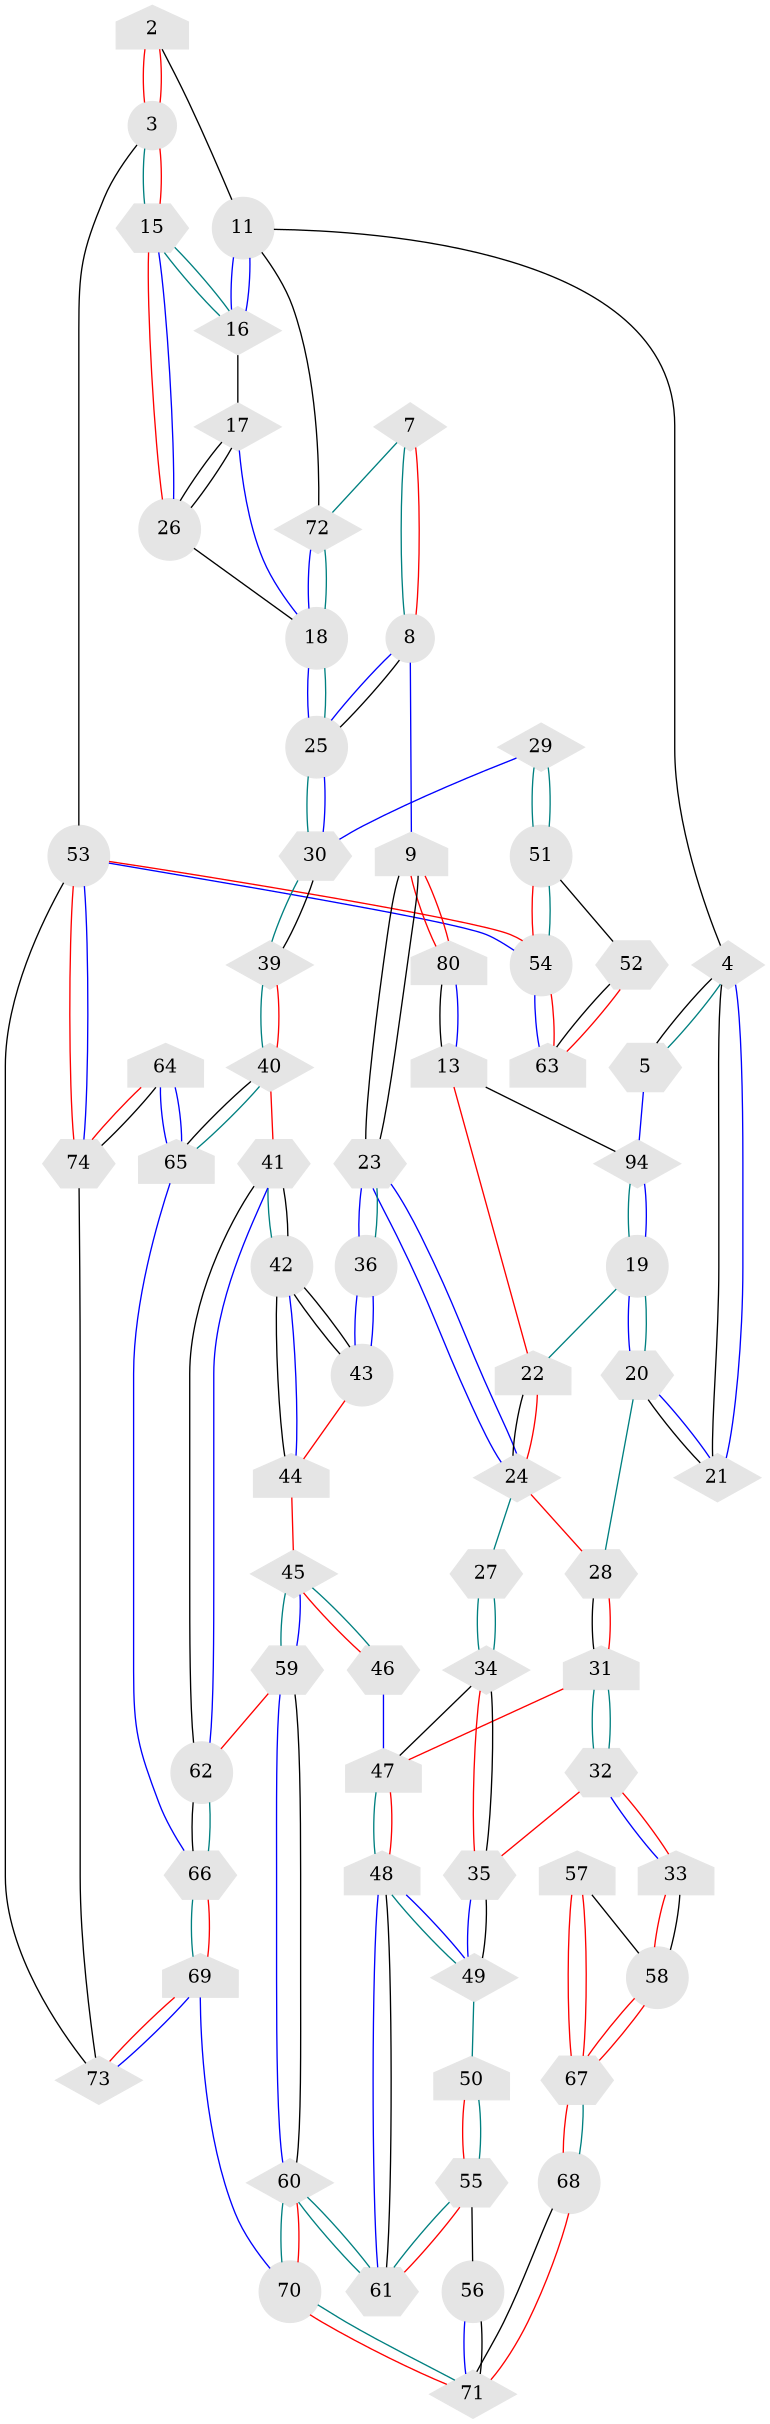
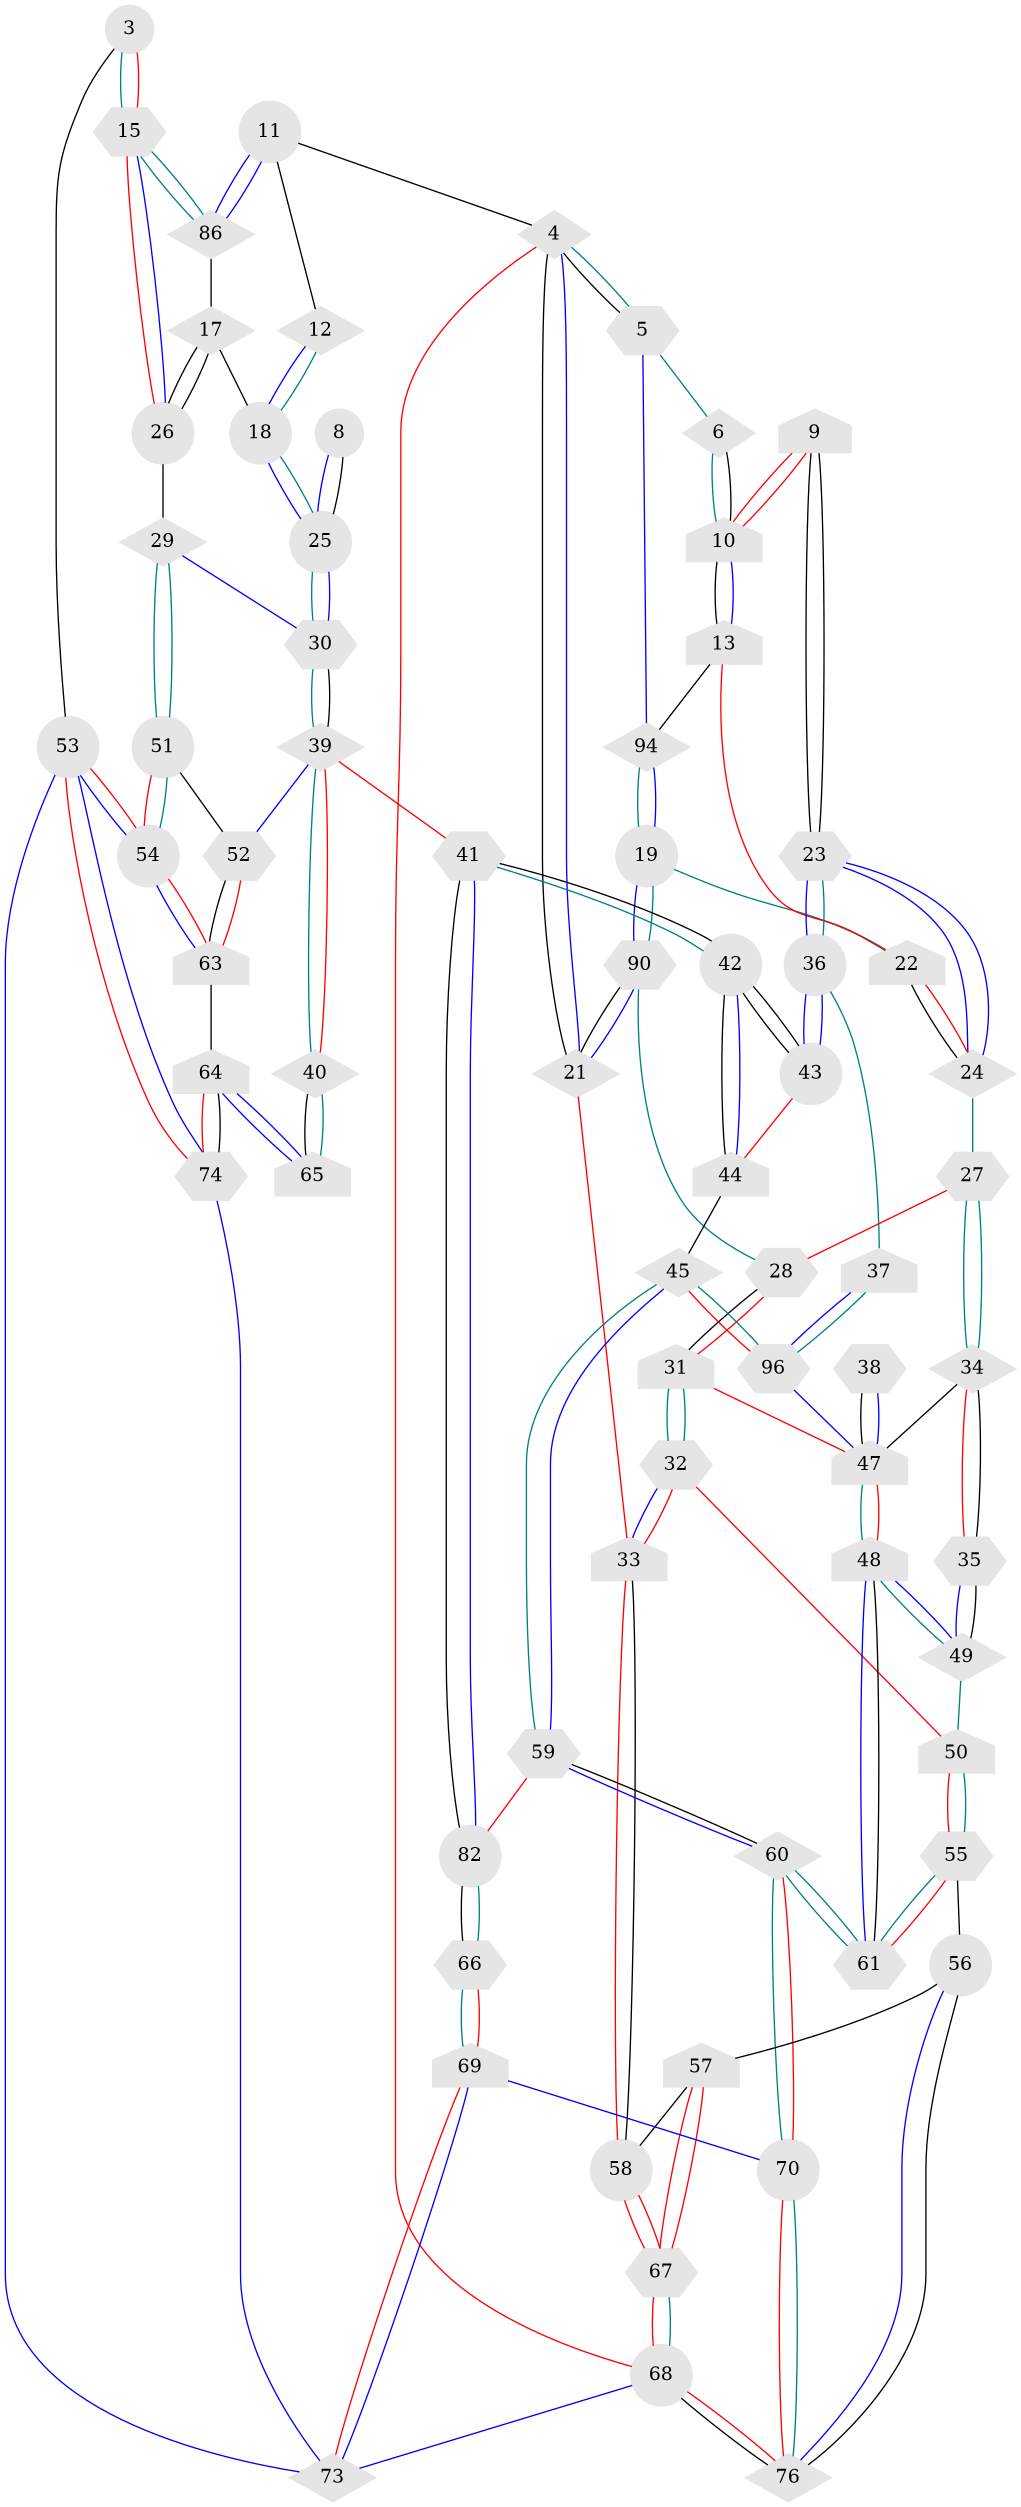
node "2": removed
node "16": label "16" -> "86"
node "7": removed
node "6": added
node "72": label "72" -> "12"
edge "17" -- "18": color blue -> black
edge "26" -- "18": now "26" -- "29"
edge "8" -- "9": removed
edge "39" -- "52": added
node "80": label "80" -> "10"
edge "63" -- "64": added
edge "40" -- "41": now "39" -- "41"
node "37": added
edge "21" -- "33": added
edge "4" -- "68": added
node "38": added
node "20": label "20" -> "90"
edge "53" -- "73": color black -> blue
edge "65" -- "66": removed
edge "24" -- "28": now "27" -- "28"
edge "44" -- "45": color red -> black
edge "74" -- "73": color black -> blue
node "46": label "46" -> "96"
node "62": label "62" -> "82"
edge "32" -- "35": now "32" -- "50"
edge "56" -- "57": added
node "71": label "71" -> "76"
edge "68" -- "73": added
